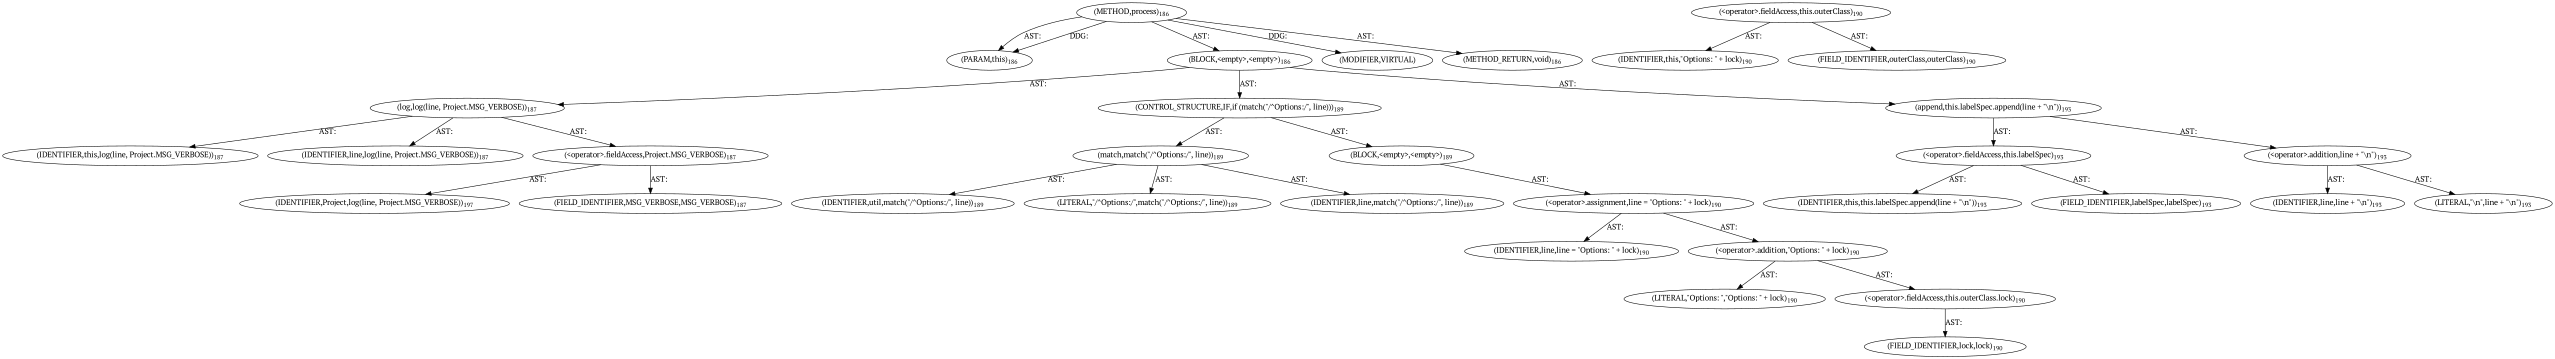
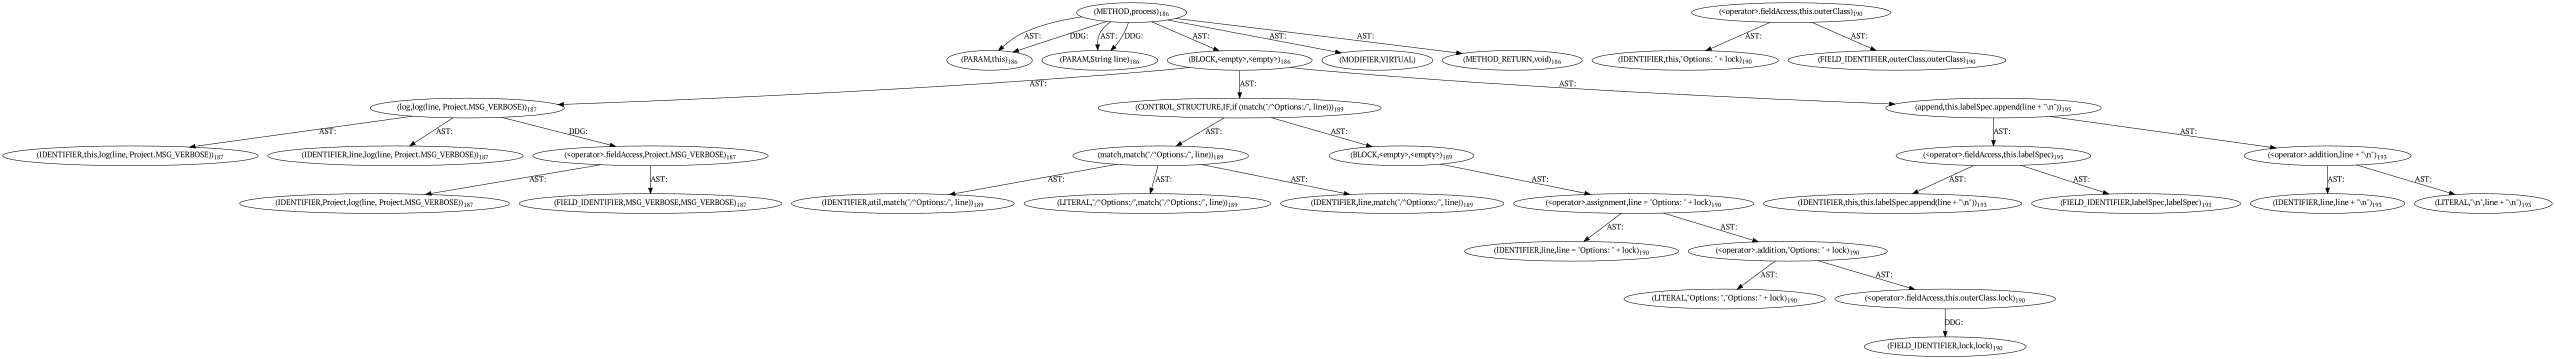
edge "(METHOD,process)" -> "(MODIFIER,VIRTUAL)": label "DDG: " -> "AST: "
node "(PARAM,String line)": added
edge "(log,log(line, Project.MSG_VERBOSE))" -> "(<operator>.fieldAccess,Project.MSG_VERBOSE)": label "AST: " -> "DDG: "
node "(IDENTIFIER,Project,log(line, Project.MSG_VERBOSE))": text "197" -> "187"
edge "(<operator>.fieldAccess,this.outerClass.lock)" -> "(FIELD_IDENTIFIER,lock,lock)": label "AST: " -> "DDG: "
